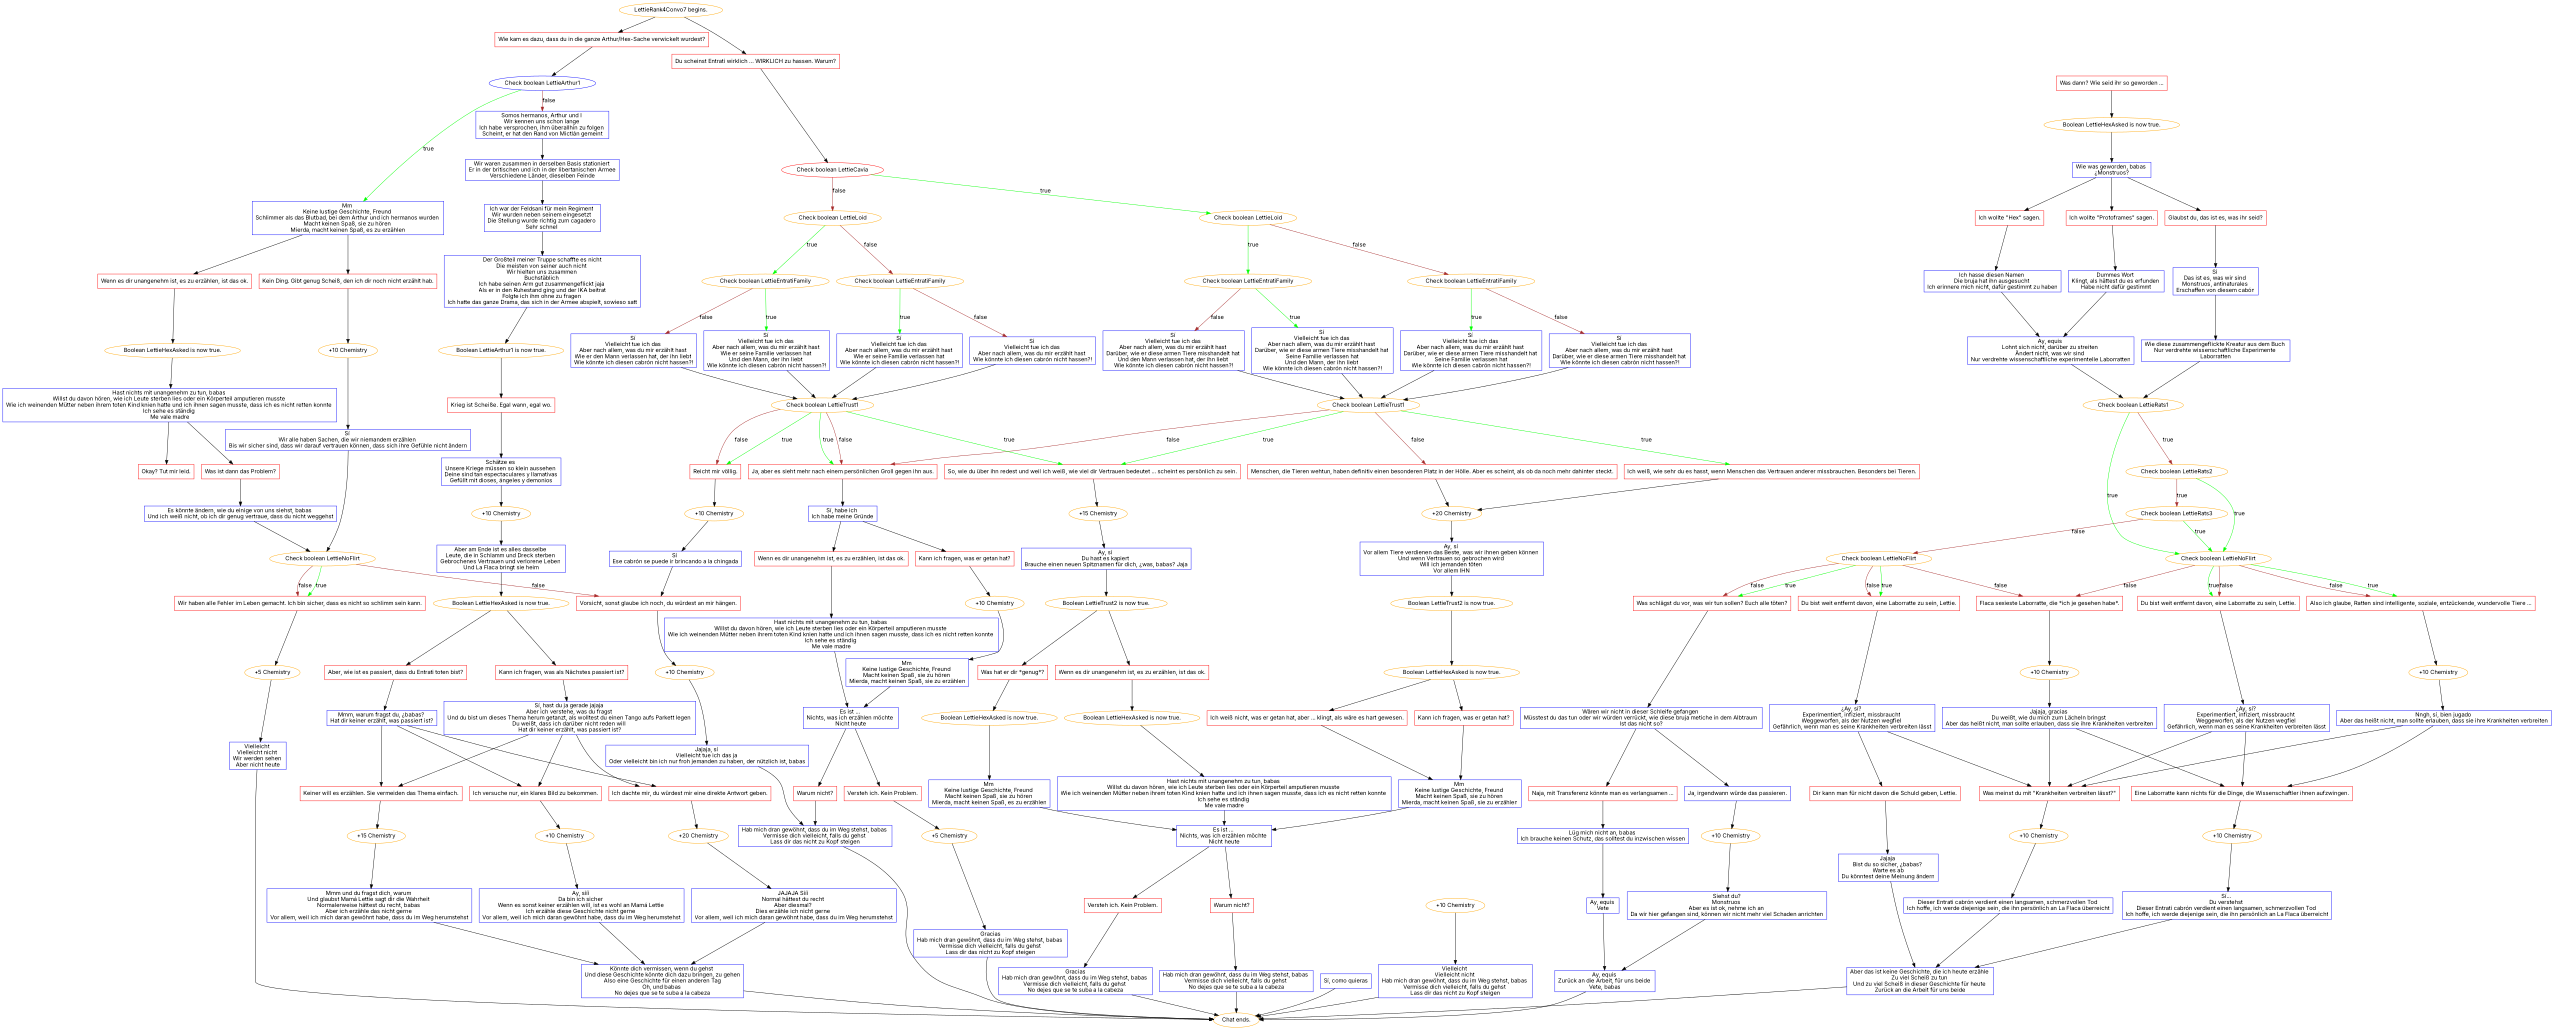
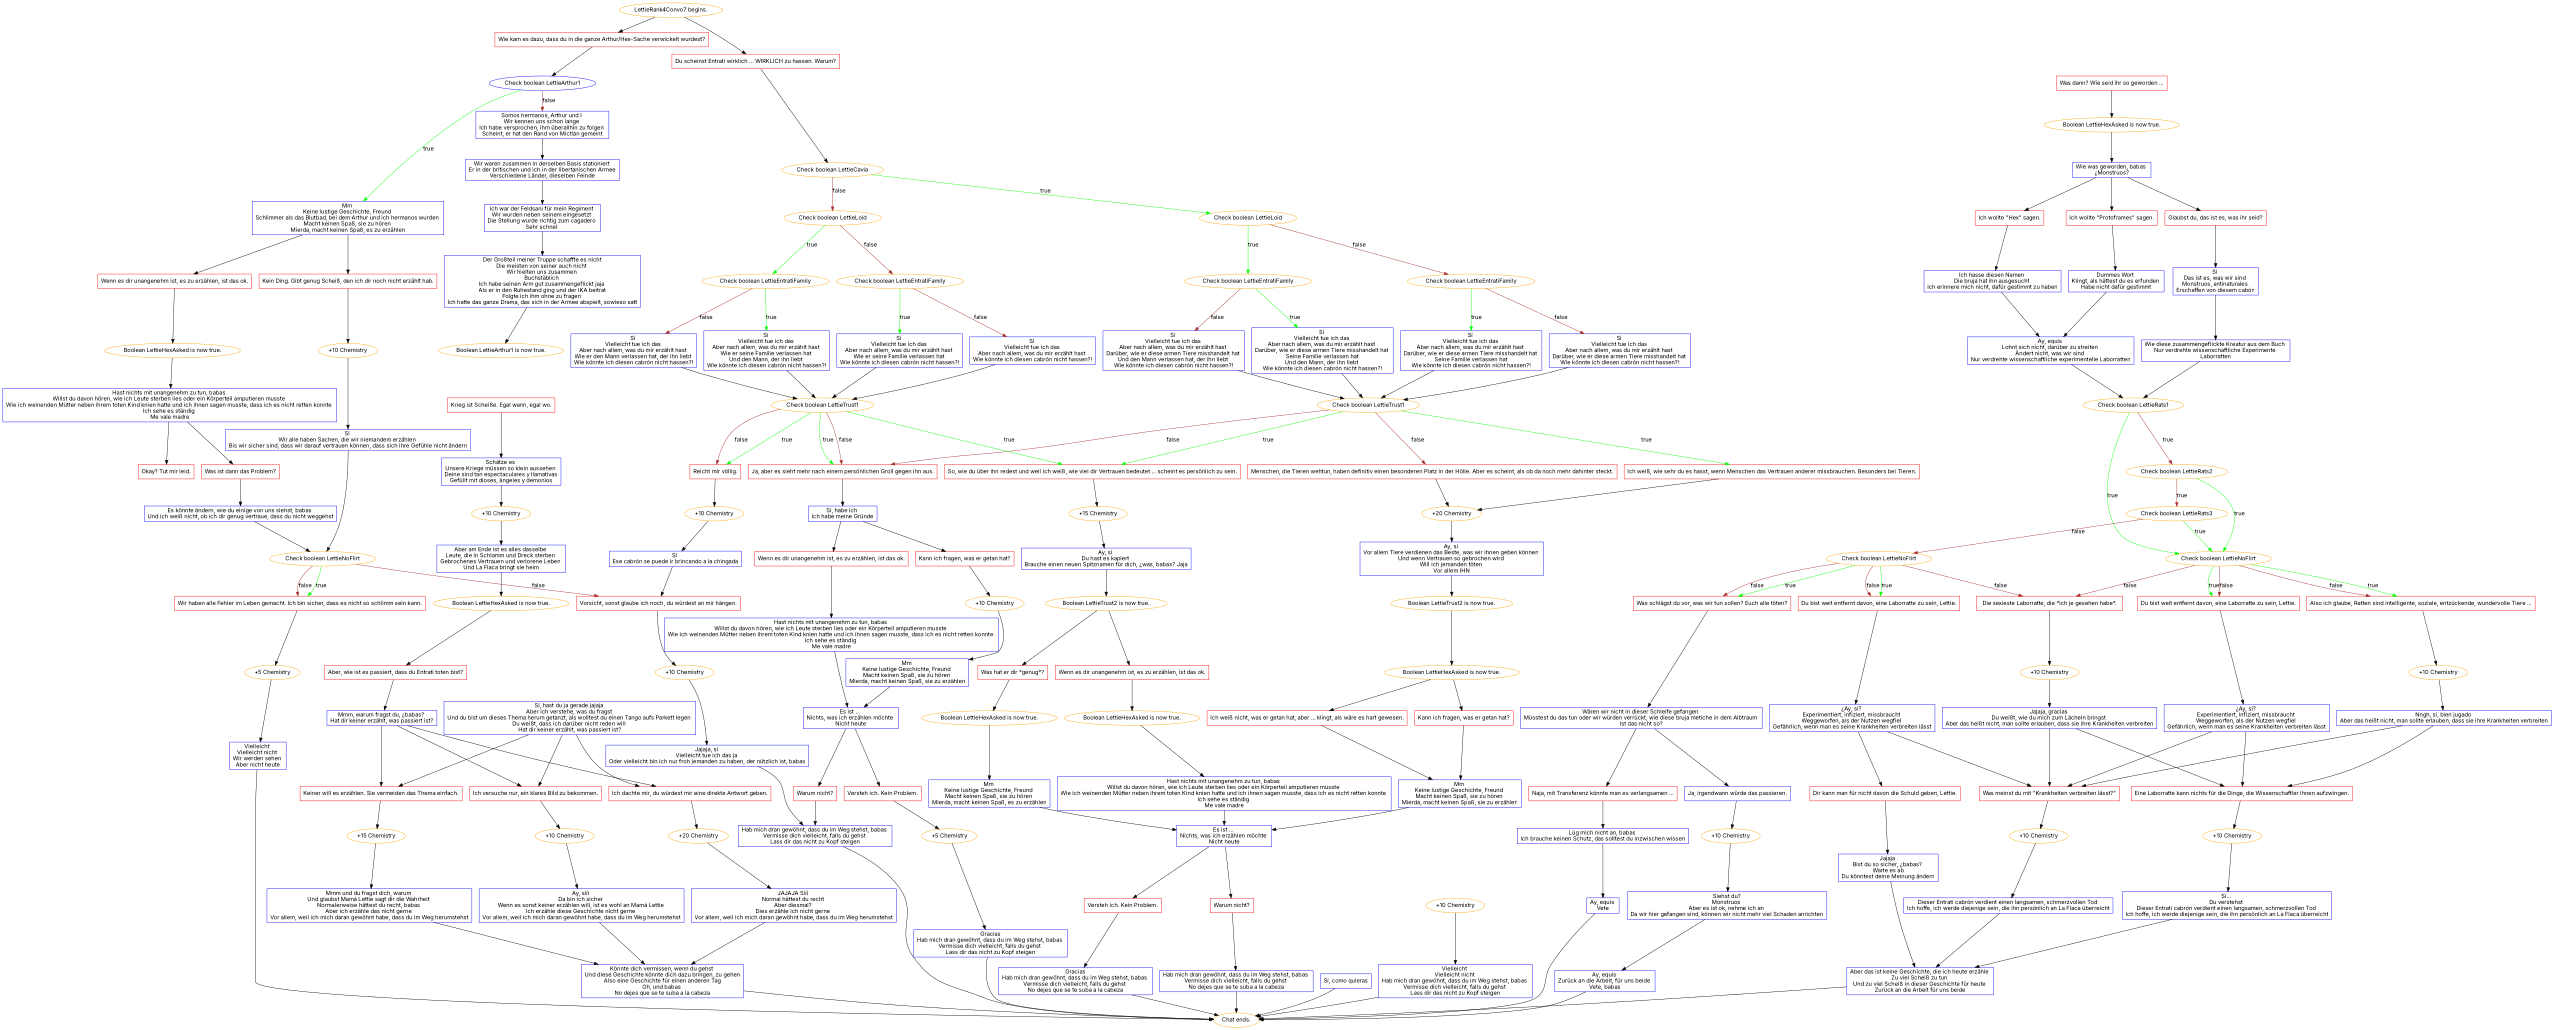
node "Check boolean LettieCavia": color red -> orange
edge "Boolean LettieArthur1 is now true." -> "Krieg ist Scheiße. Egal wann, egal wo.": removed
node "Flaca sexieste Laborratte, die *ich je gesehen habe*.": label "Flaca sexieste Laborratte, die *ich je gesehen habe*." -> "Die sexieste Laborratte, die *ich je gesehen habe*."
node "Kann ich fragen, was als Nächstes passiert ist?": removed
edge "Ay, equis Vete" -> "Ay, equis Zurück an die Arbeit, für uns beide Vete, babas": now "Ay, equis Vete" -> "Chat ends."
